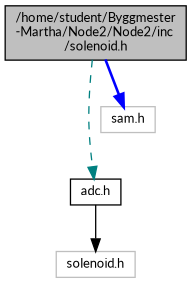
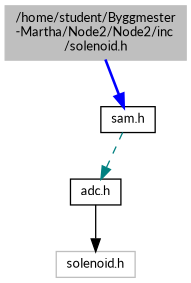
node "/home/student/Byggmester -Martha/Node2/Node2/inc /solenoid.h": color black -> grey75
edge "/home/student/Byggmester -Martha/Node2/Node2/inc /solenoid.h" -> "adc.h": now "sam.h" -> "adc.h"
node "sam.h": color grey75 -> black
